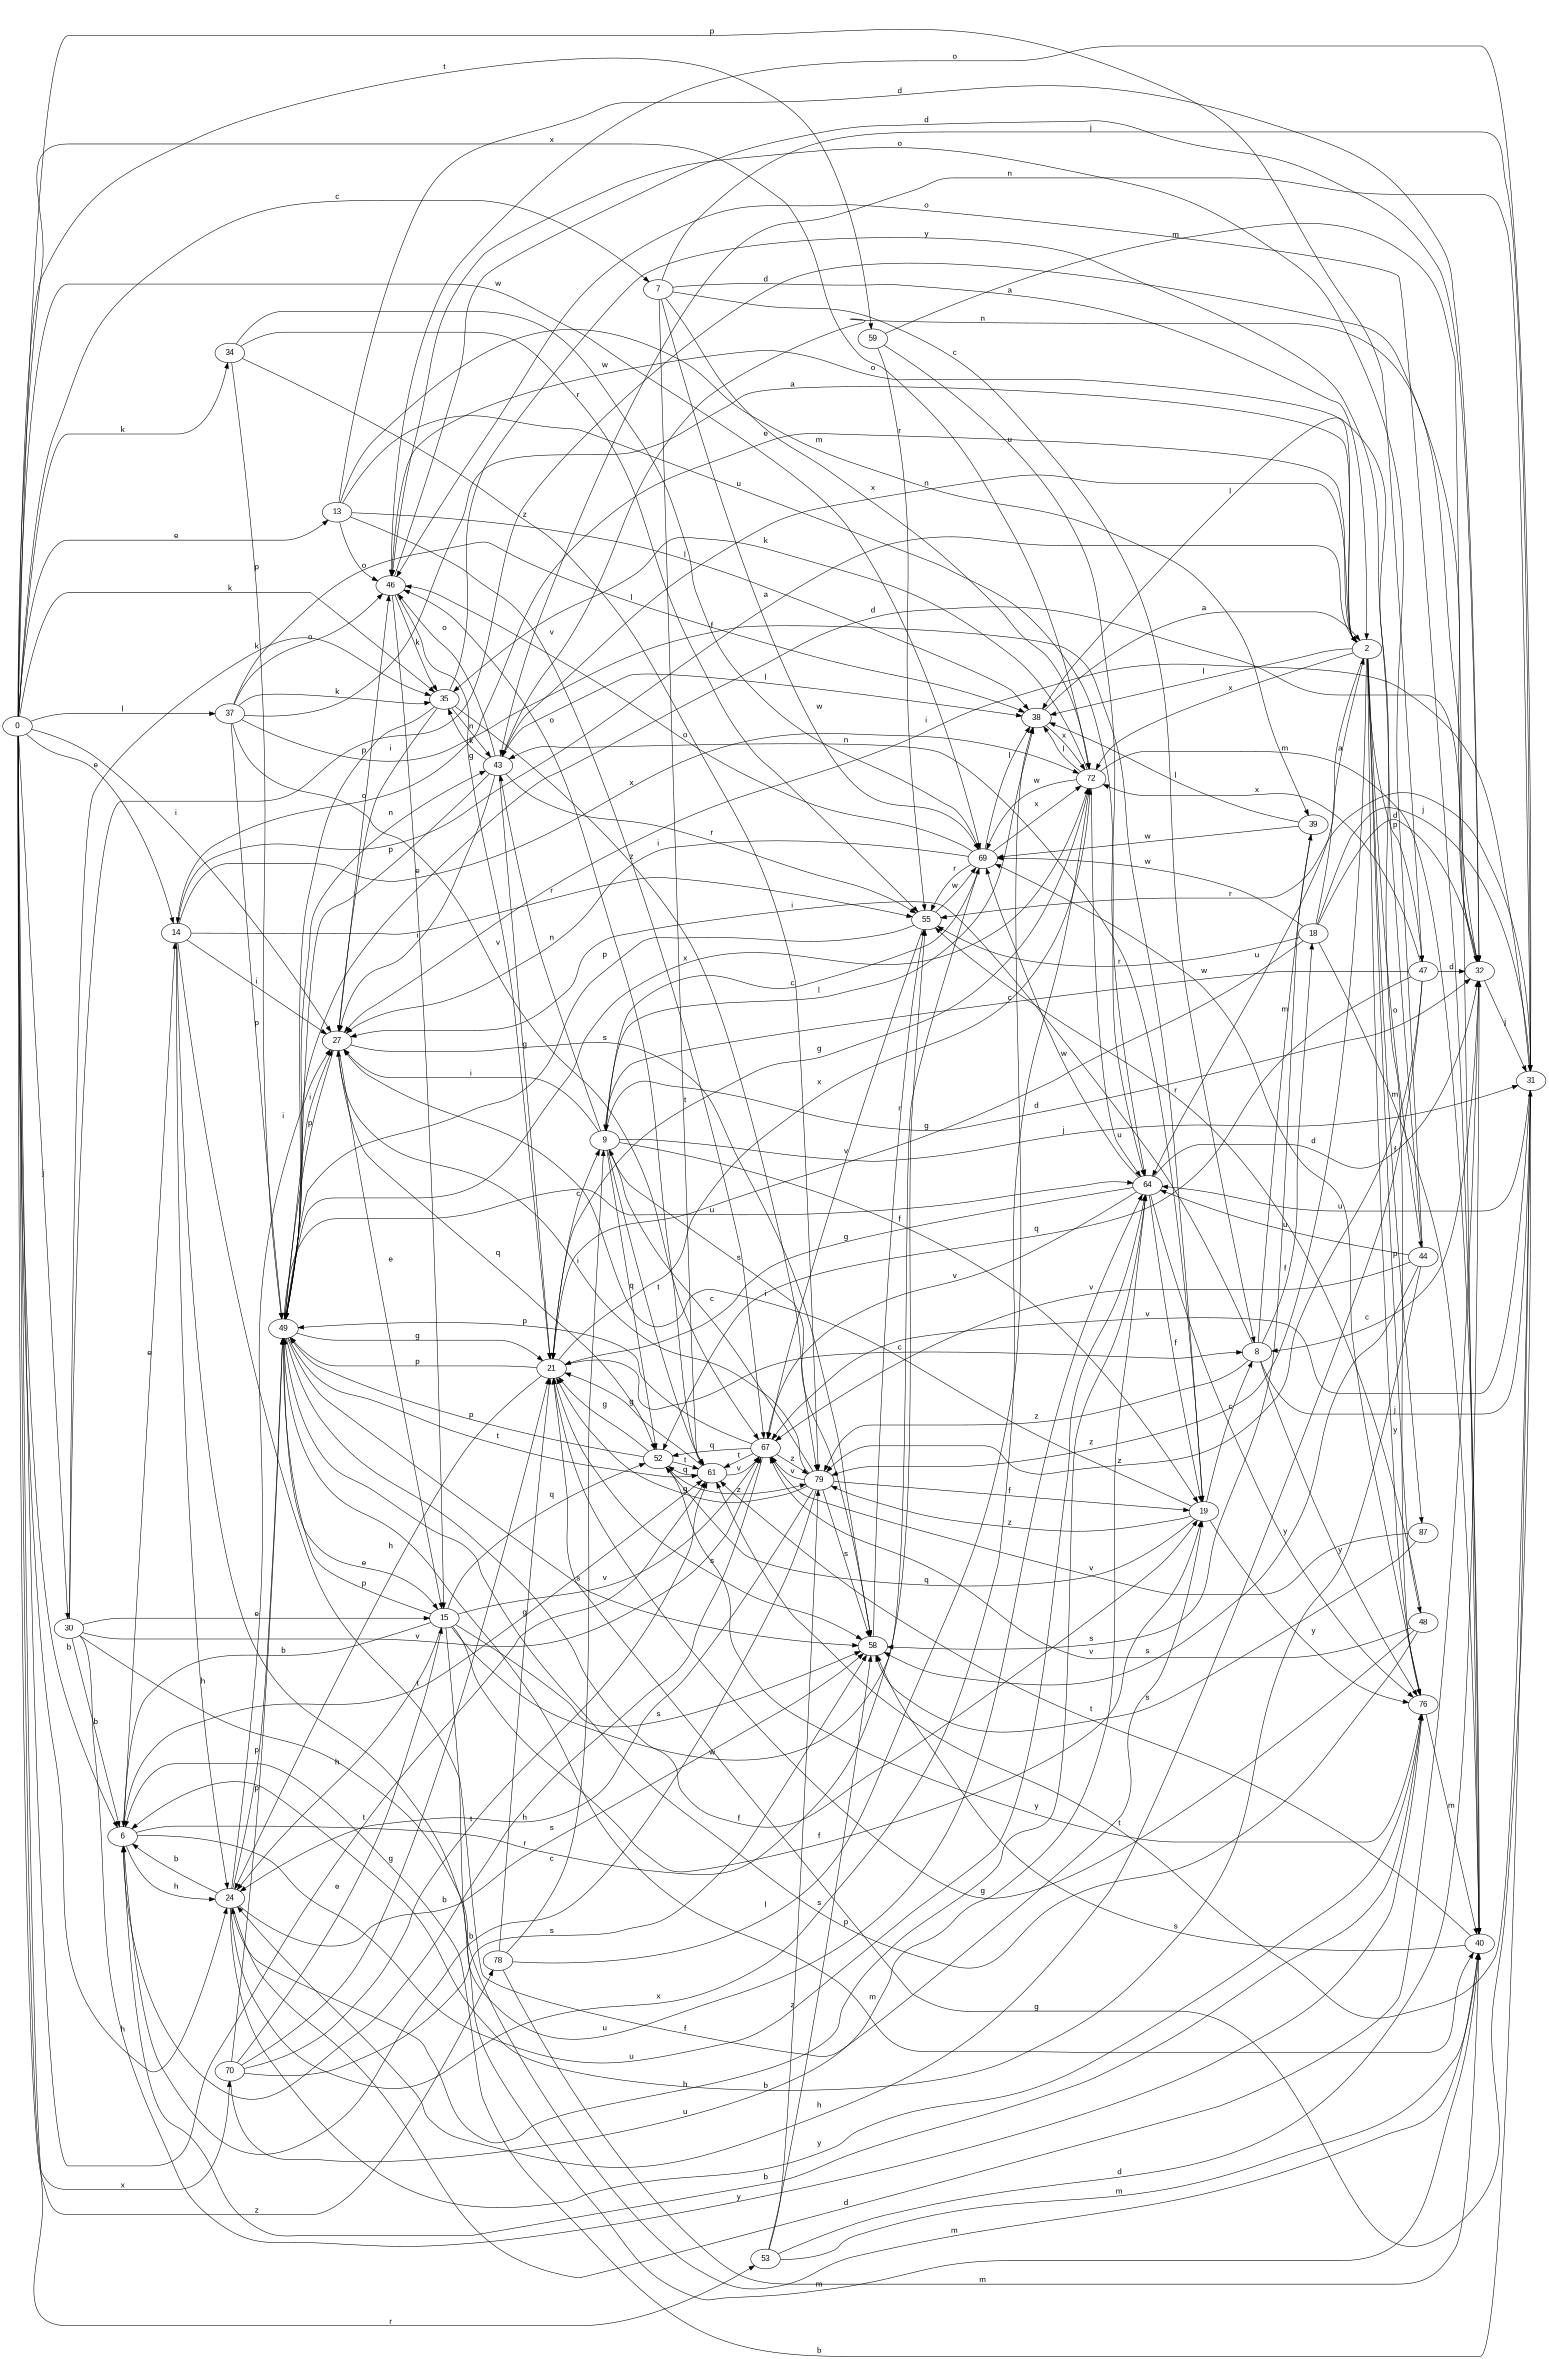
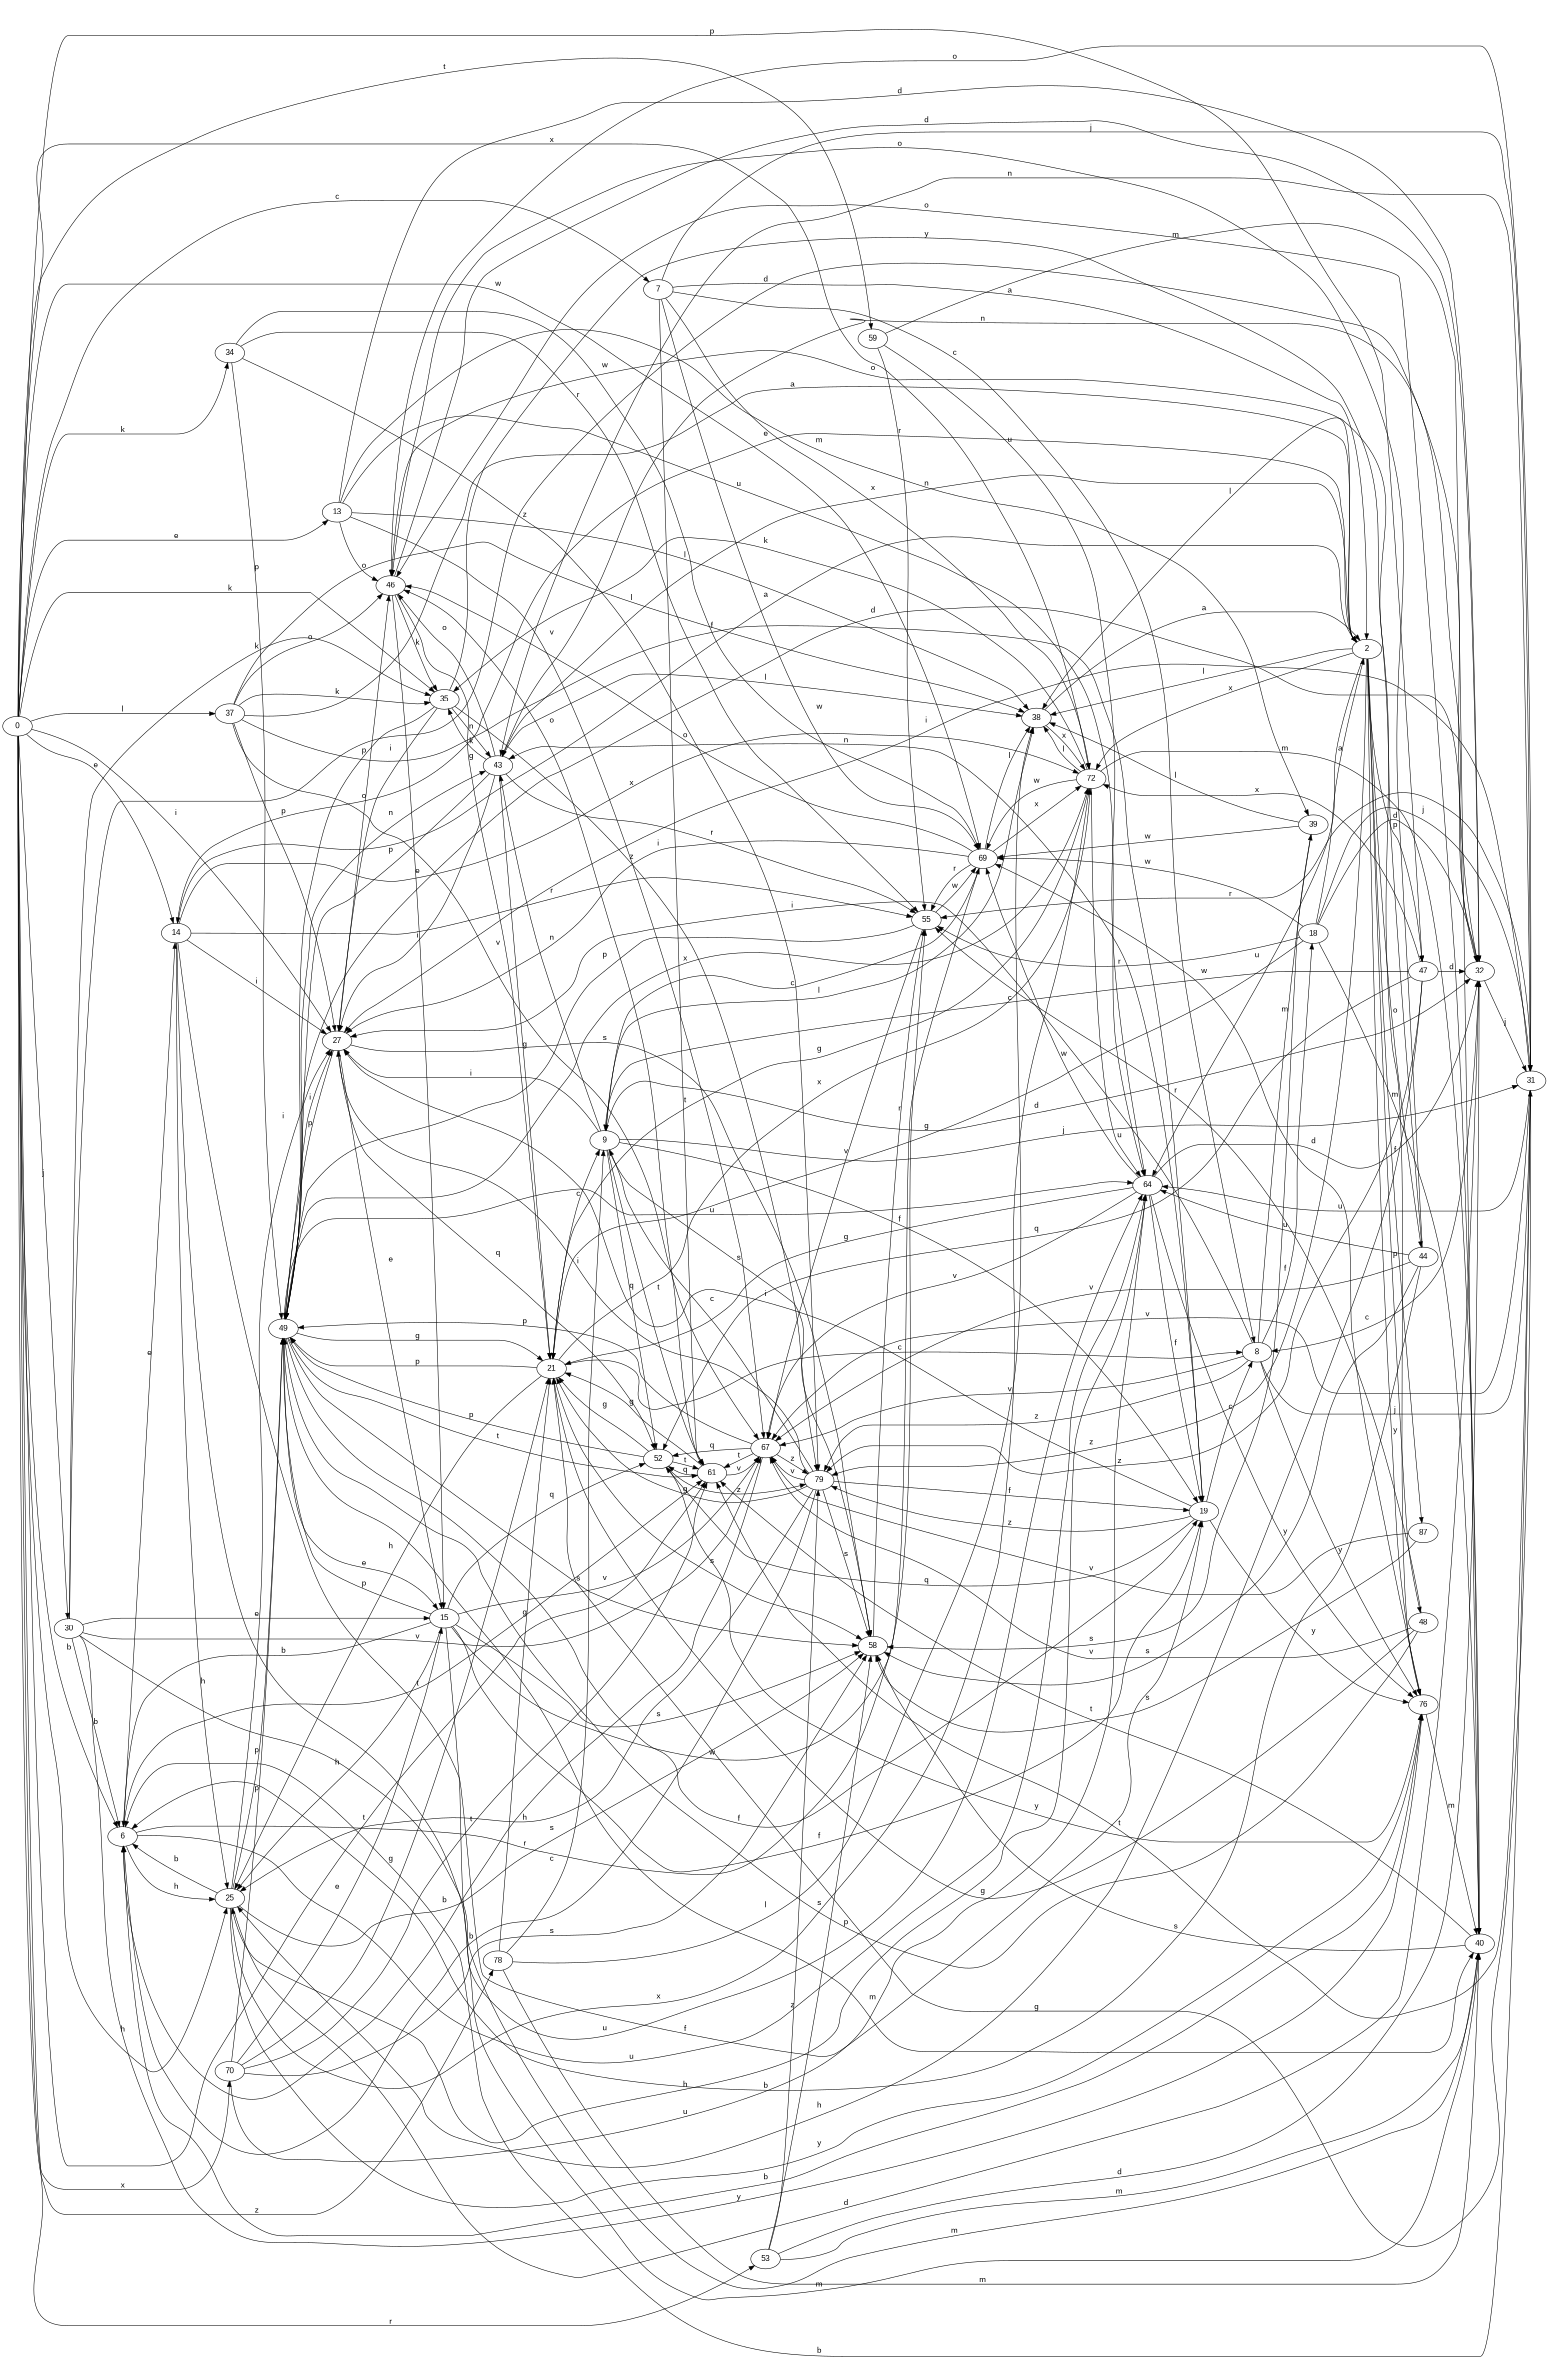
edge "37" -> "49": now "37" -> "27"
edge "8" -> "67": added, label "v"
node "24": label "24" -> "25"
